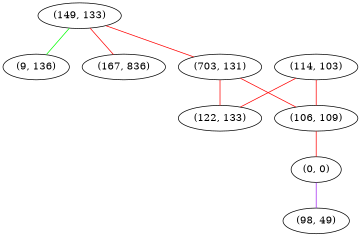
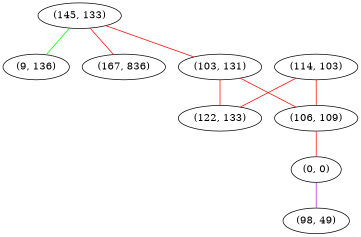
node "(149, 133)": label "(149, 133)" -> "(145, 133)"
node "(703, 131)": label "(703, 131)" -> "(103, 131)"
